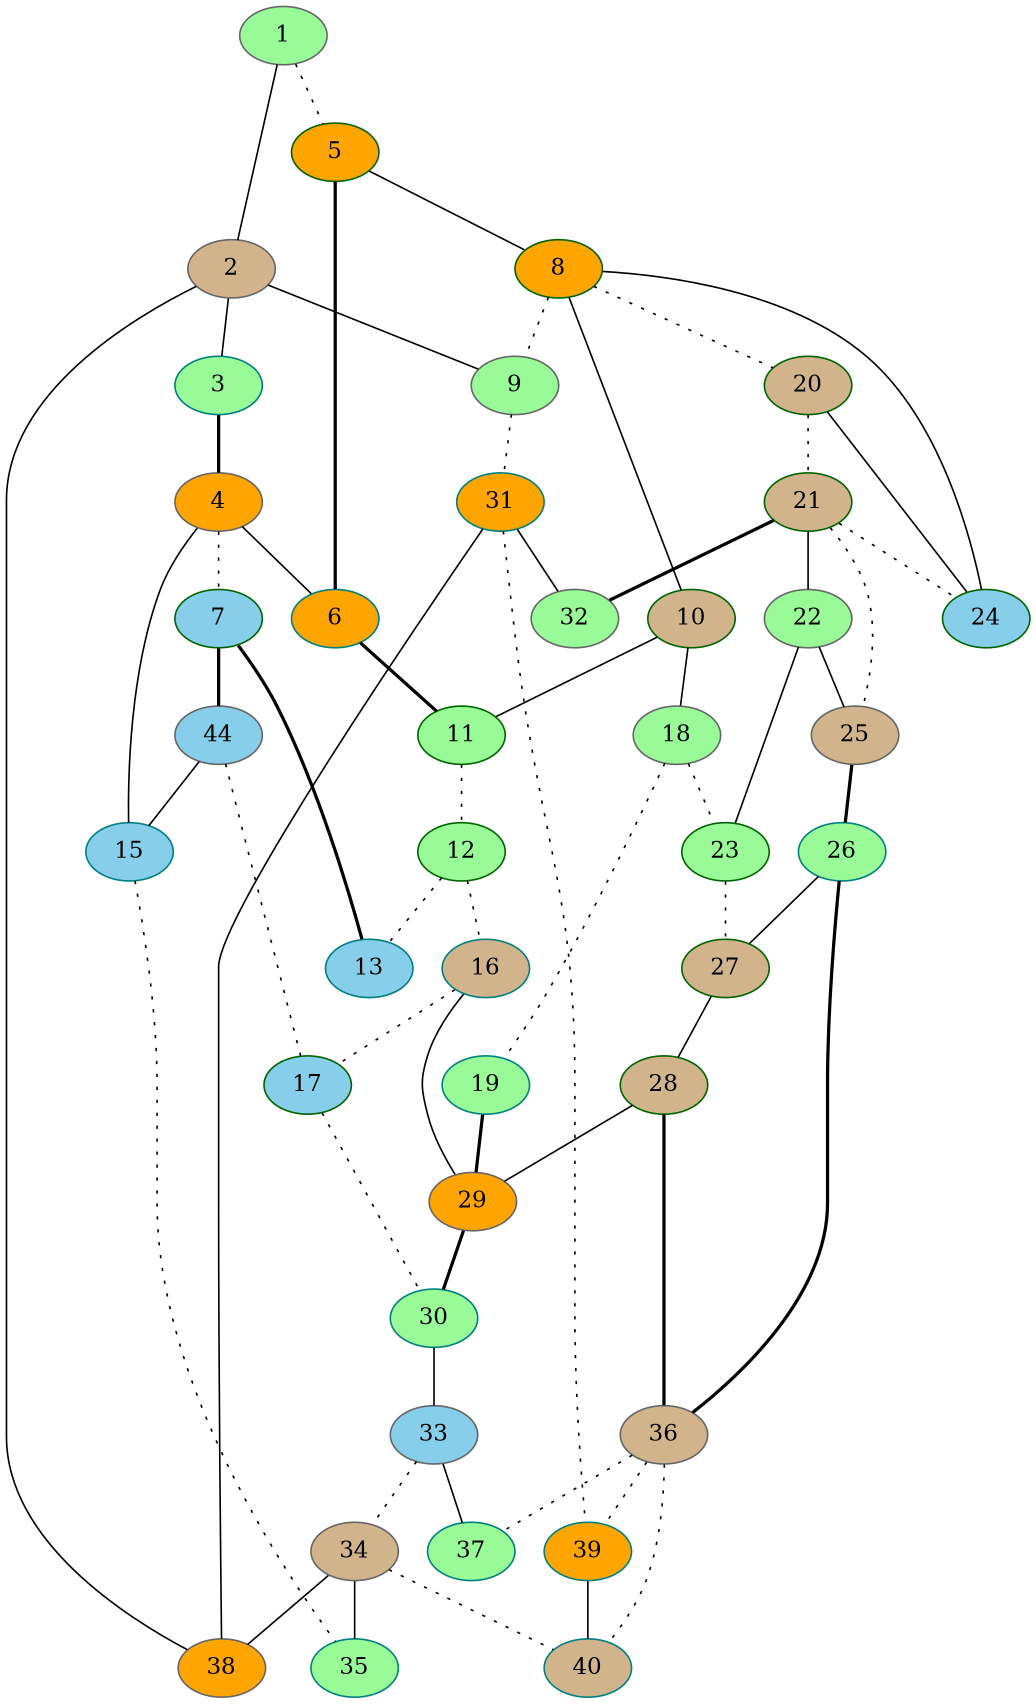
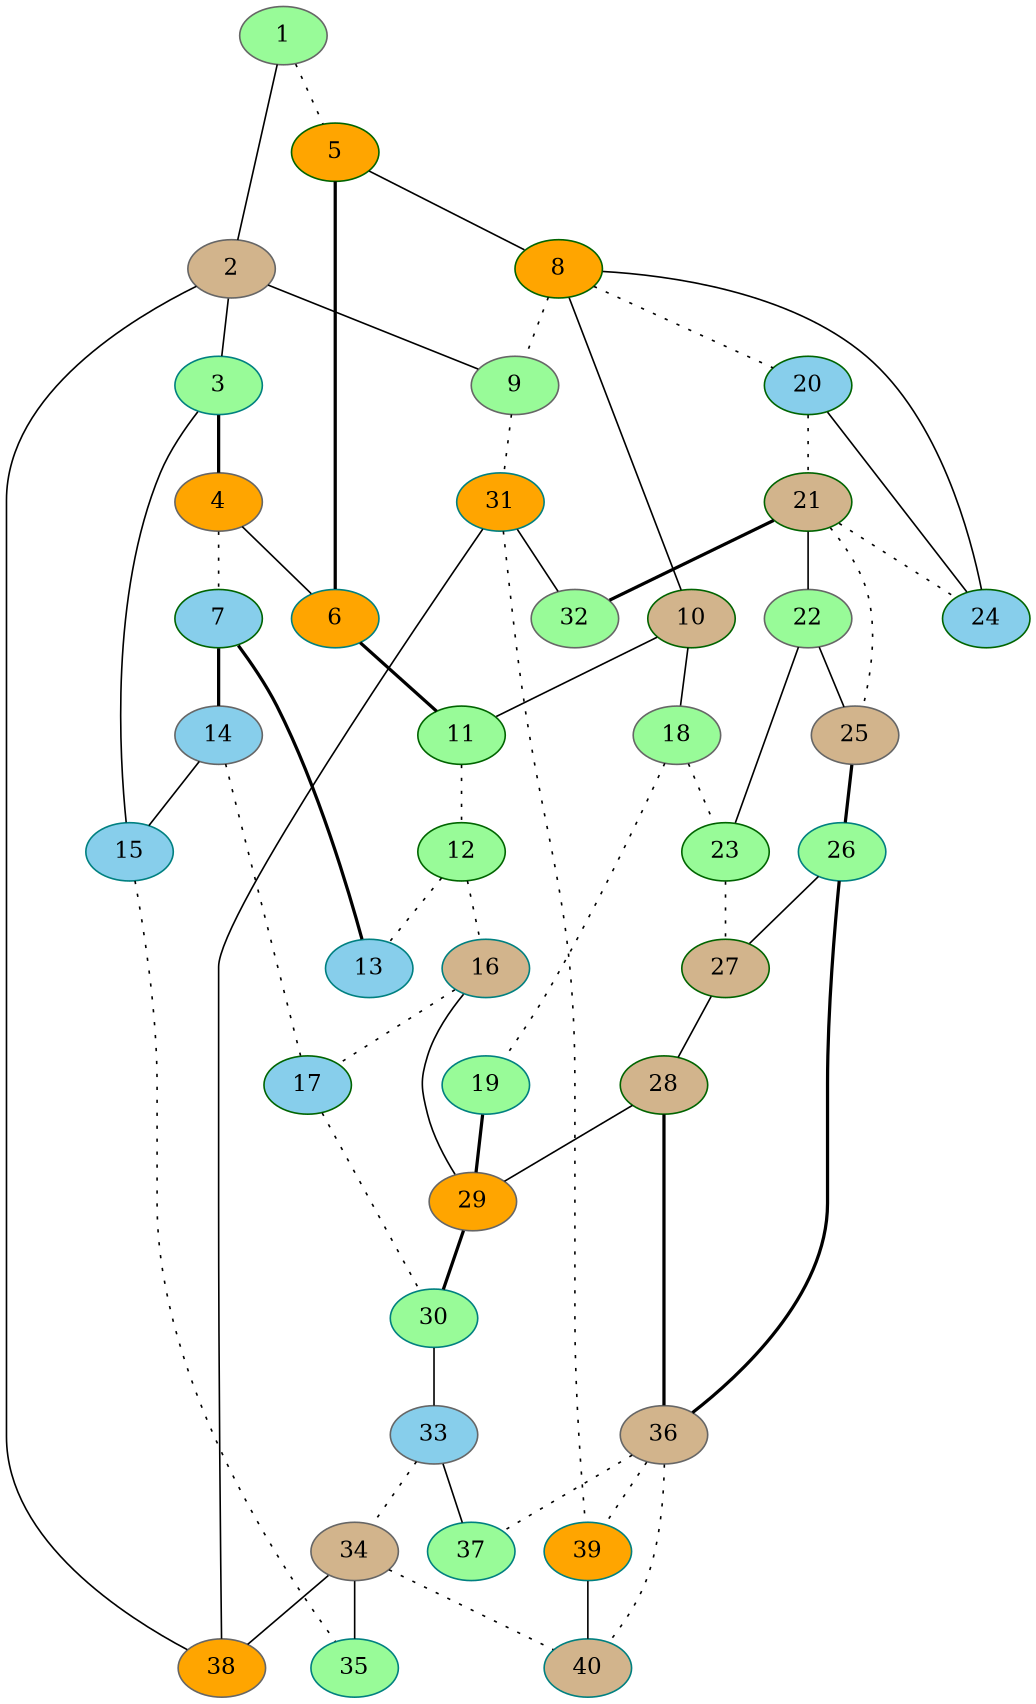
node "20": fillcolor tan -> skyblue
edge "4" -- "15": now "3" -- "15"
node "44": label "44" -> "14"
